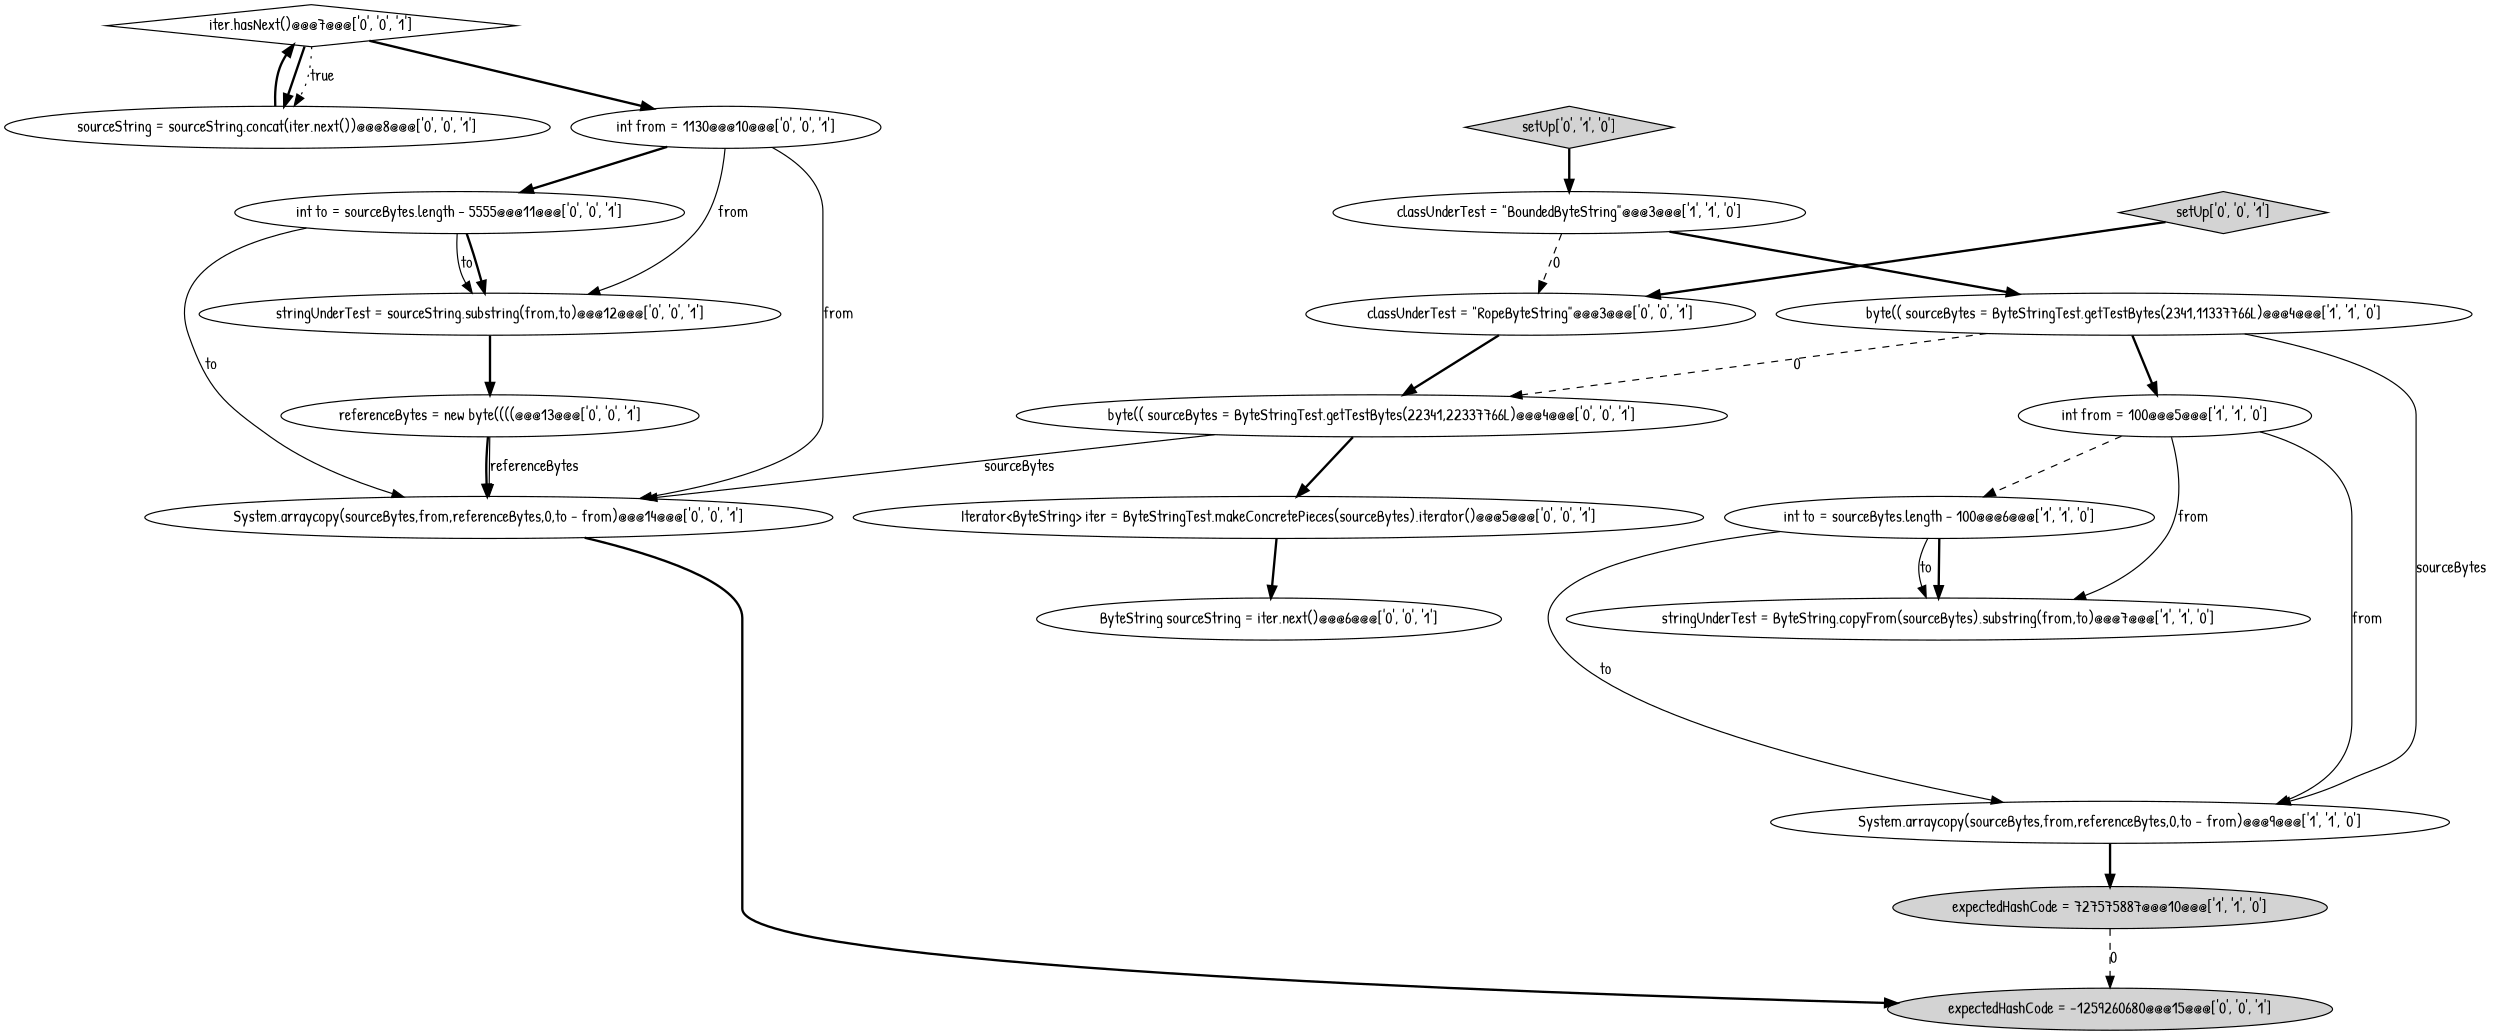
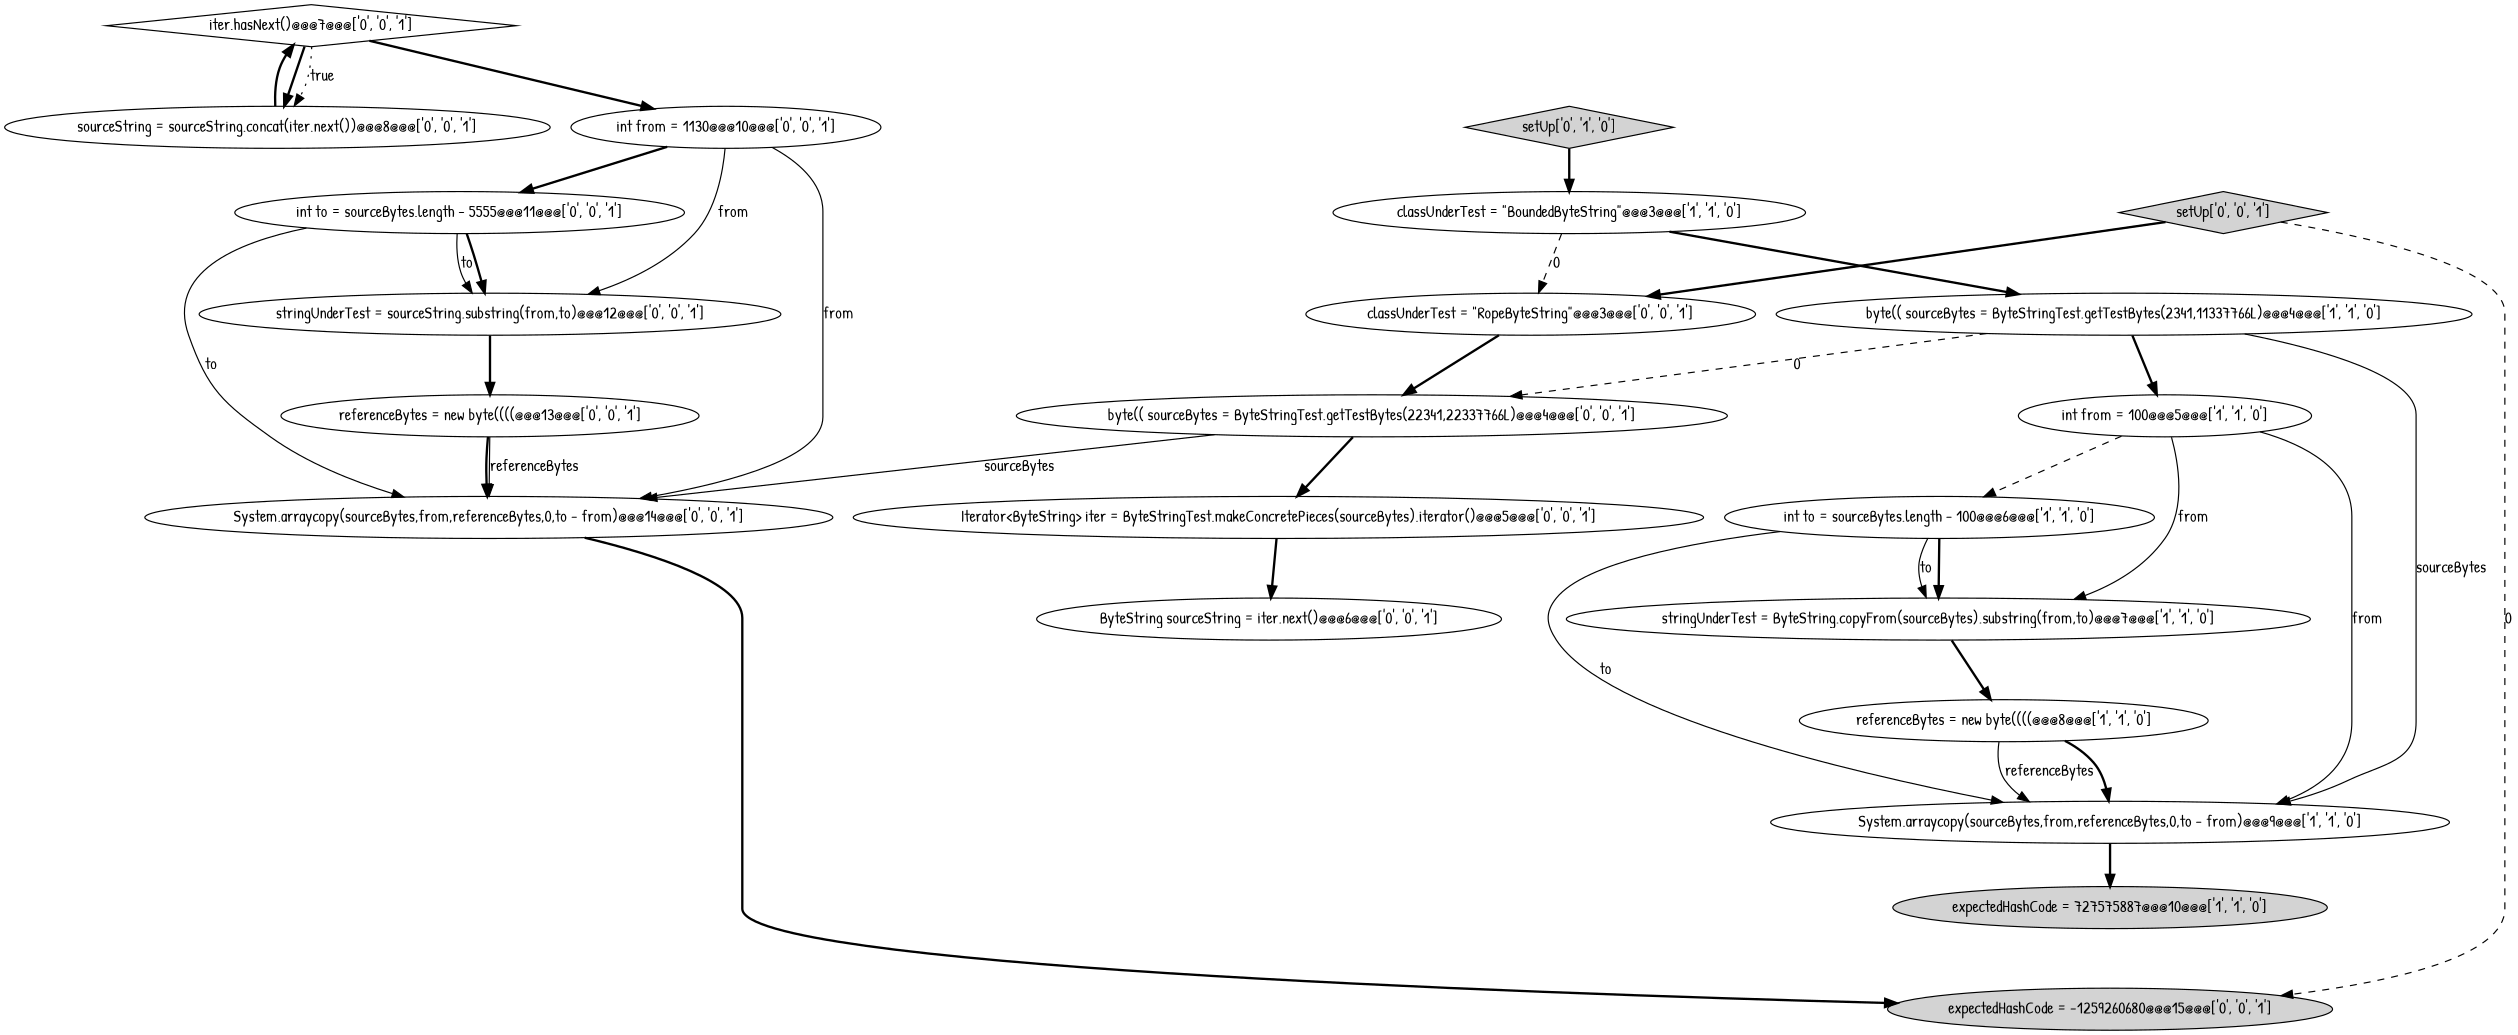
node "referenceBytes = new byte((((@@@8@@@['1', '1', '0']": added
edge "expectedHashCode = 727575887@@@10@@@['1', '1', '0']" -> "expectedHashCode = -1259260680@@@15@@@['0', '0', '1']": now "setUp['0', '0', '1']" -> "expectedHashCode = -1259260680@@@15@@@['0', '0', '1']"
